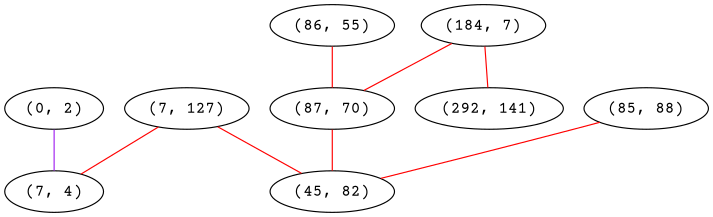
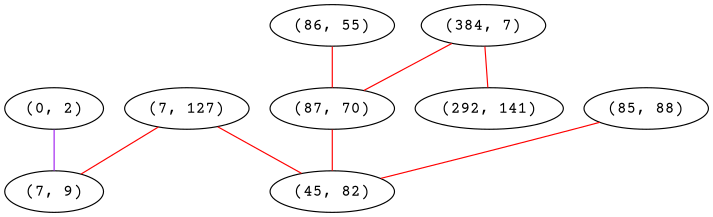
node "(184, 7)": label "(184, 7)" -> "(384, 7)"
node "(7, 4)": label "(7, 4)" -> "(7, 9)"
